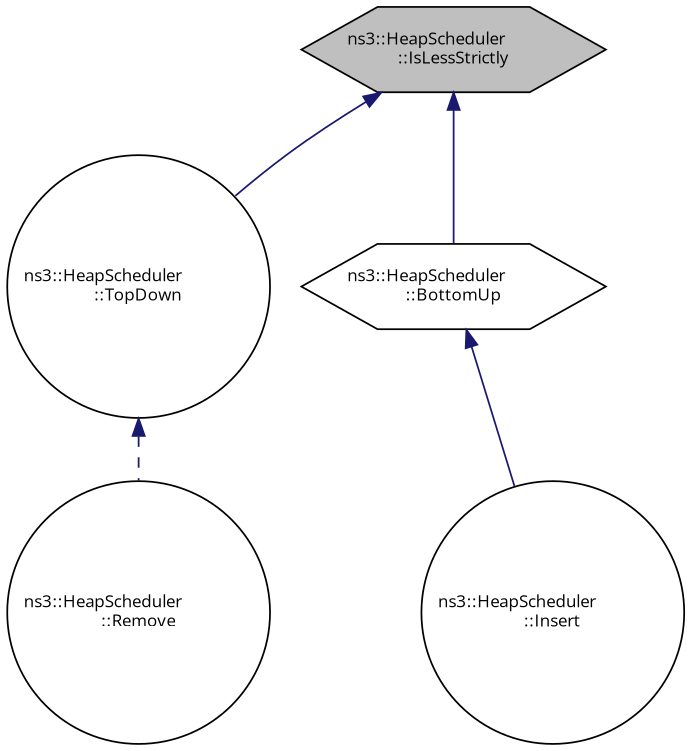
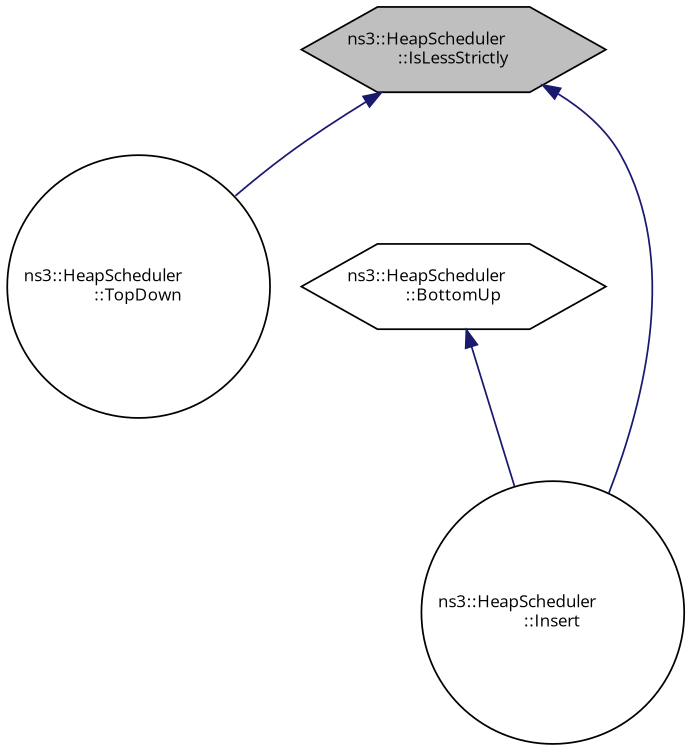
edge "ns3::HeapScheduler ::BottomUp" -> "ns3::HeapScheduler ::IsLessStrictly": now "ns3::HeapScheduler ::Insert" -> "ns3::HeapScheduler ::IsLessStrictly"
node "ns3::HeapScheduler ::Remove": removed
